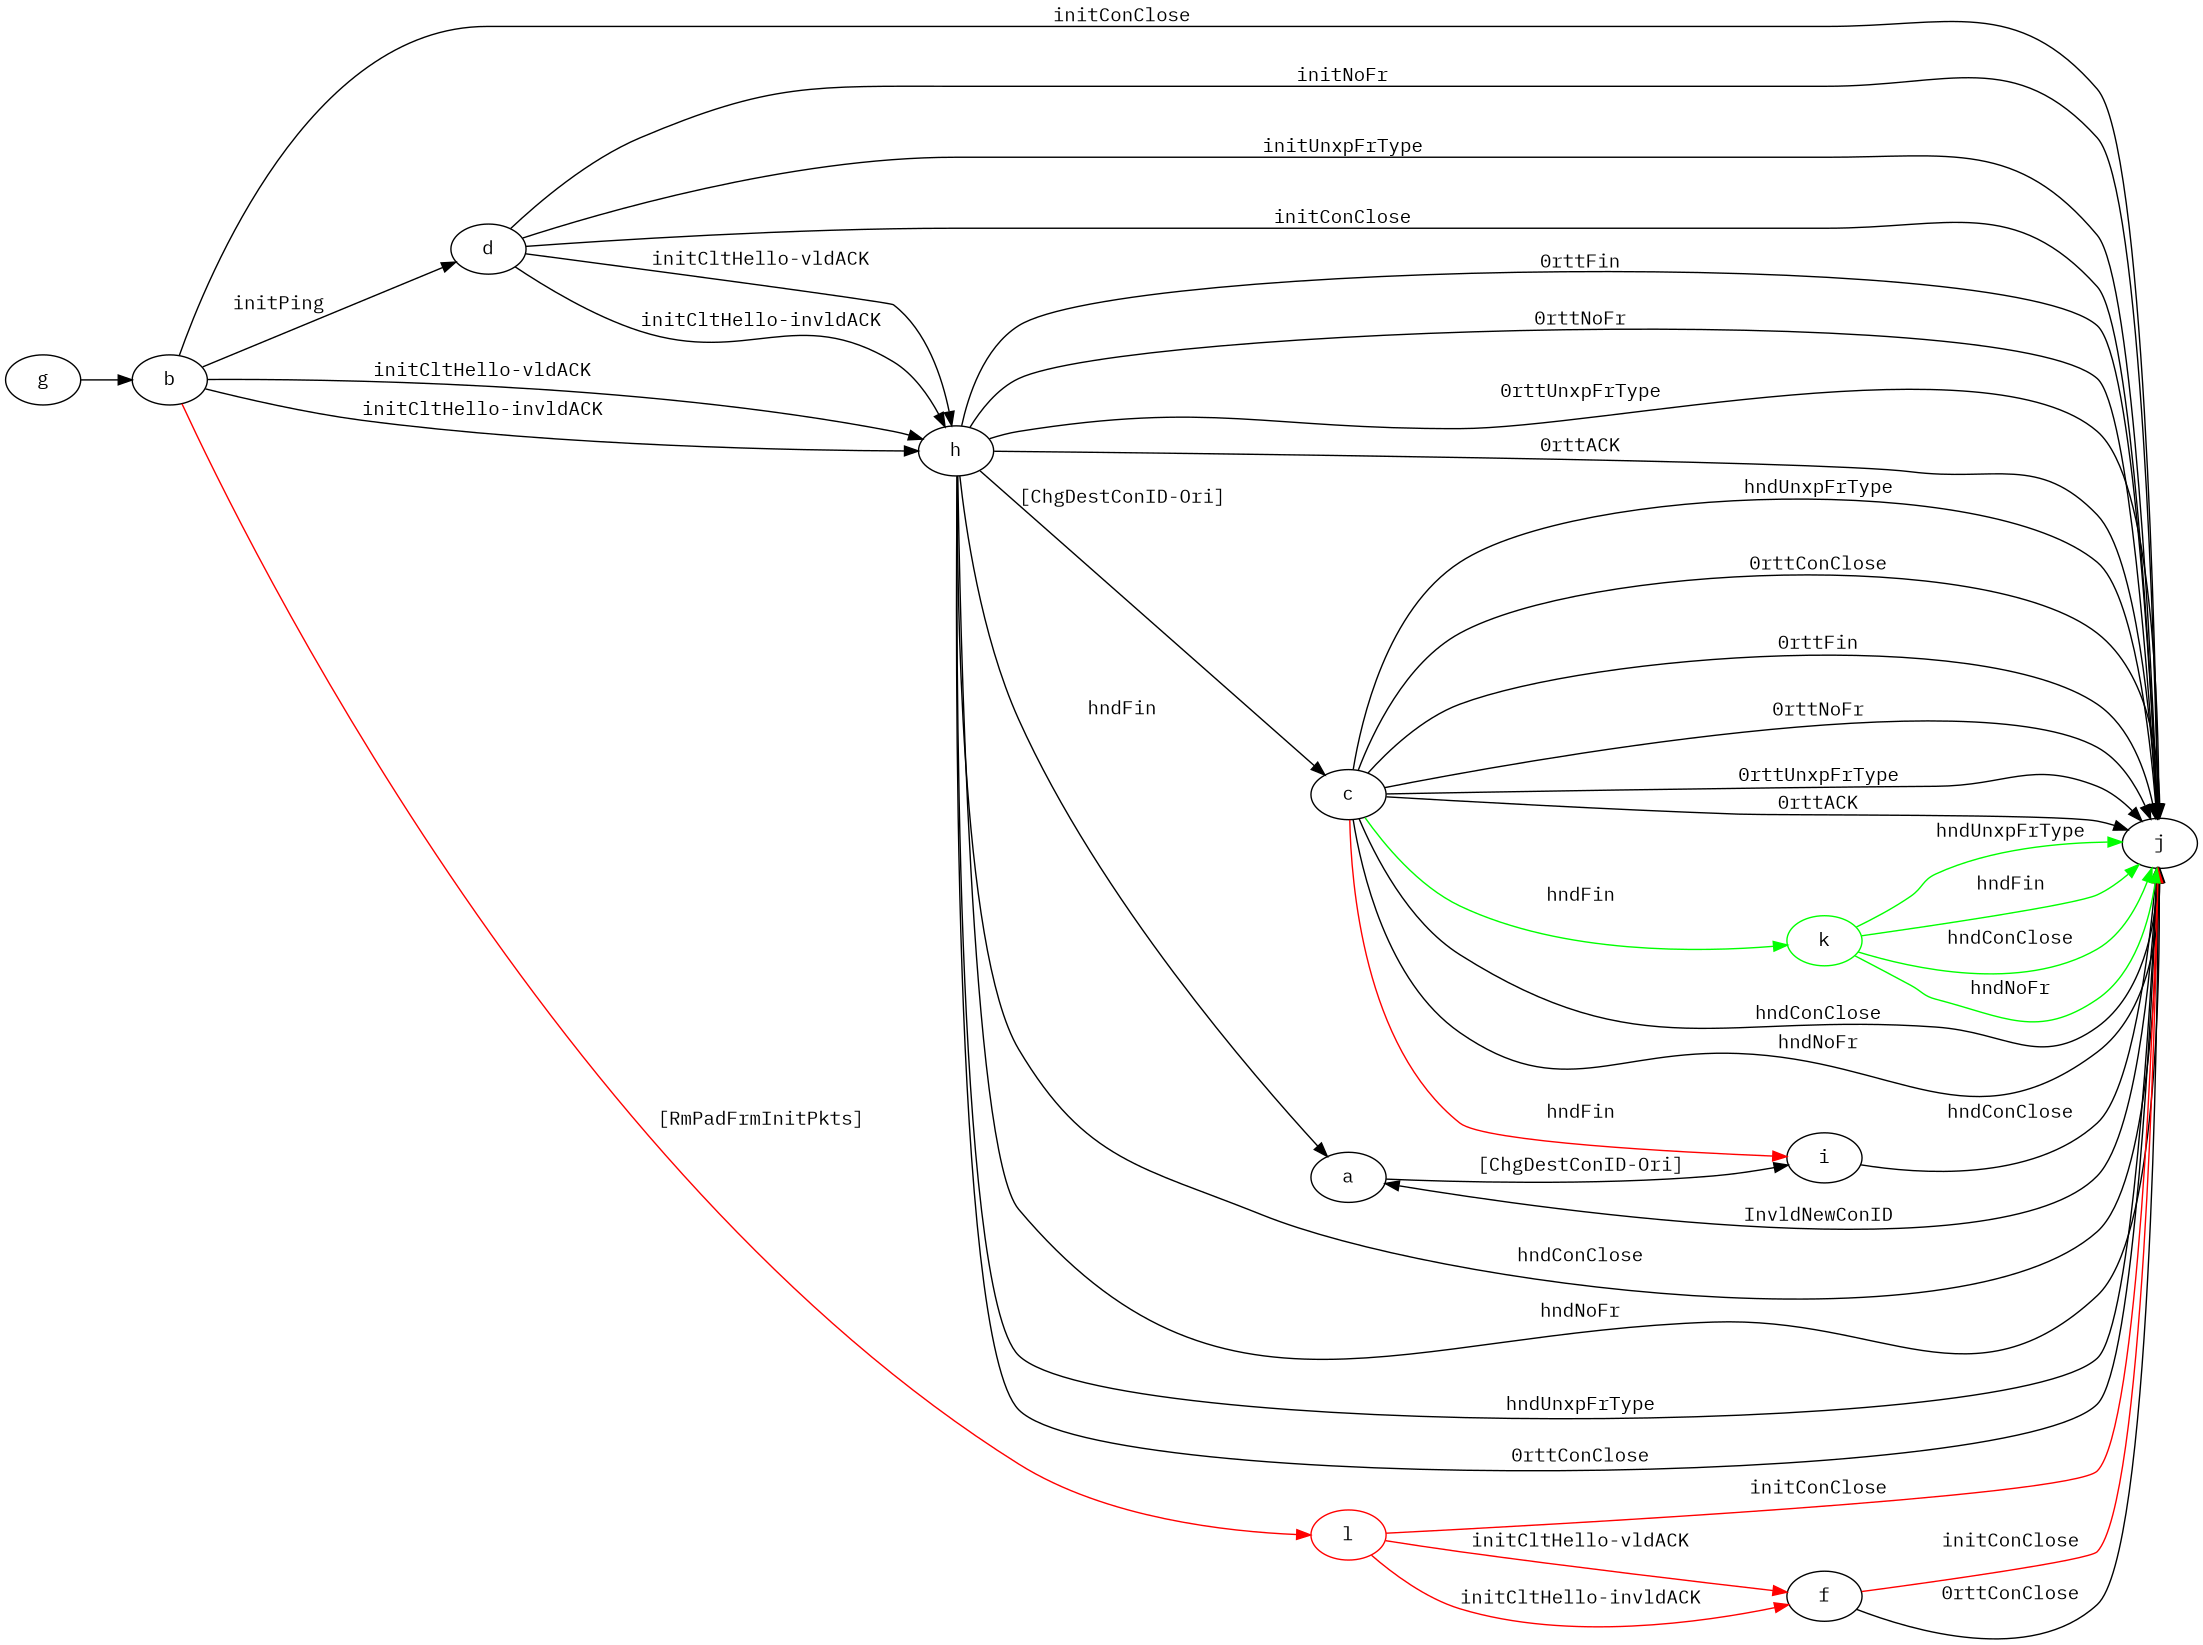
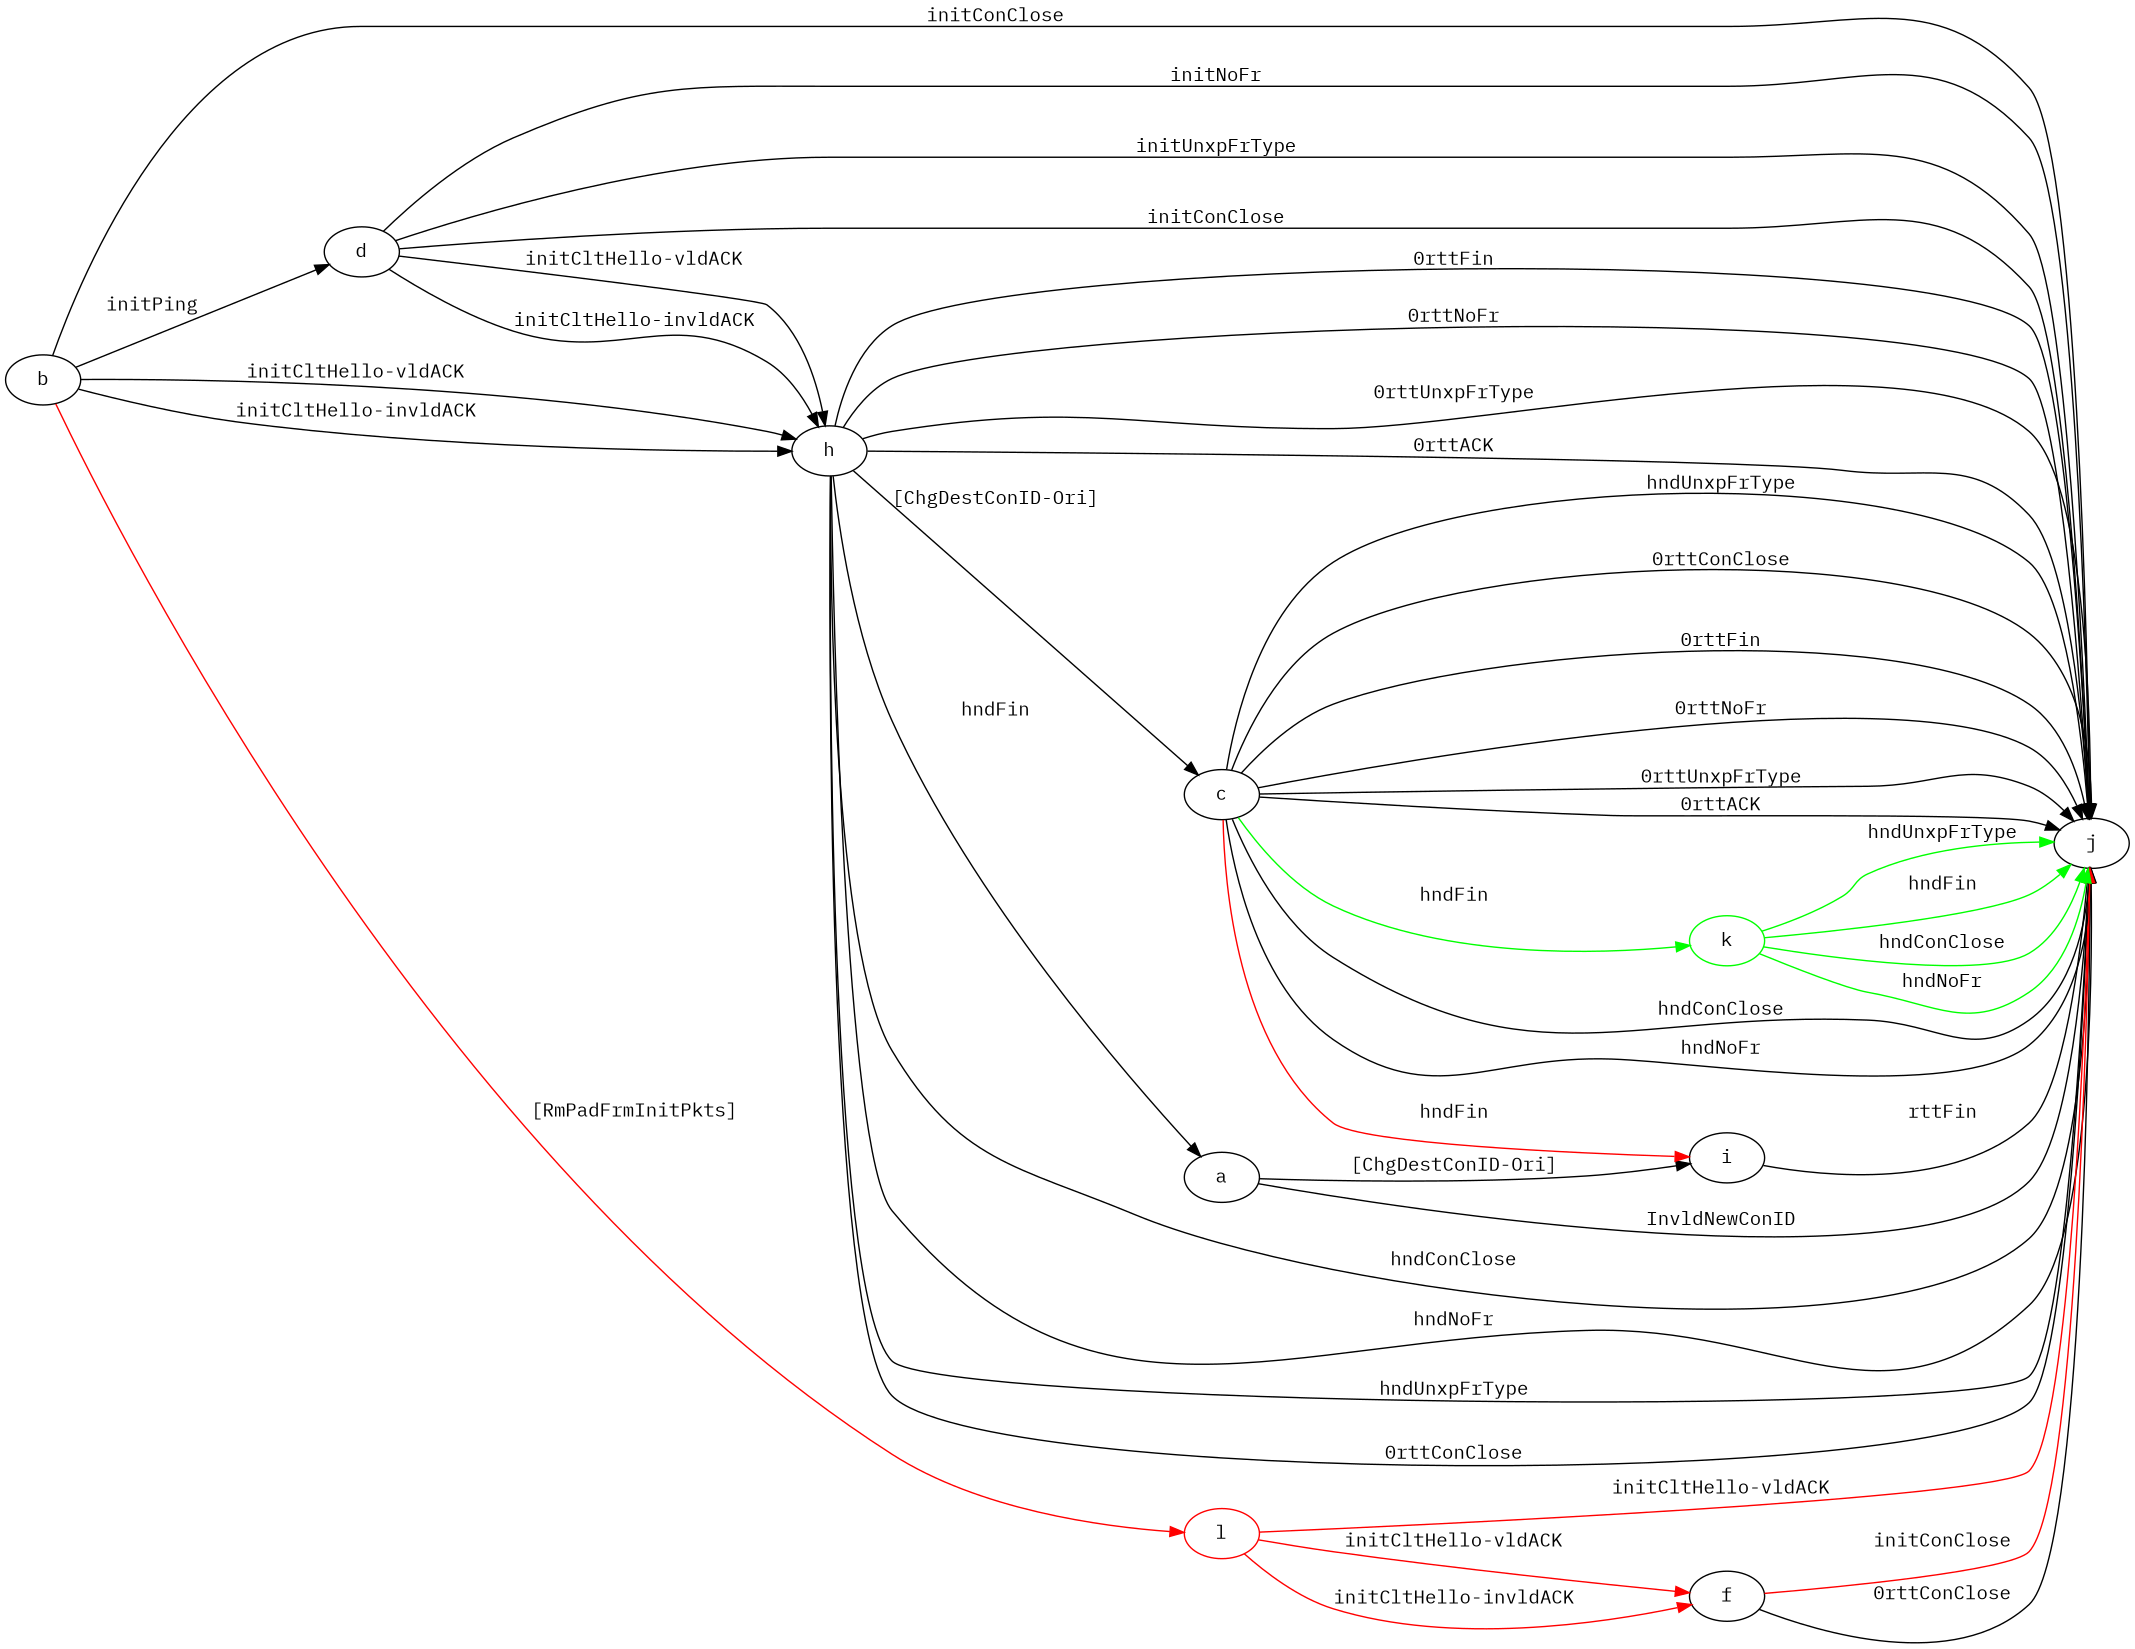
node "g": removed
edge "i" -> "j": label "hndConClose " -> "rttFin "
edge "j" -> "a": reversed
edge "l" -> "j": label "initConClose " -> "initCltHello-vldACK "
